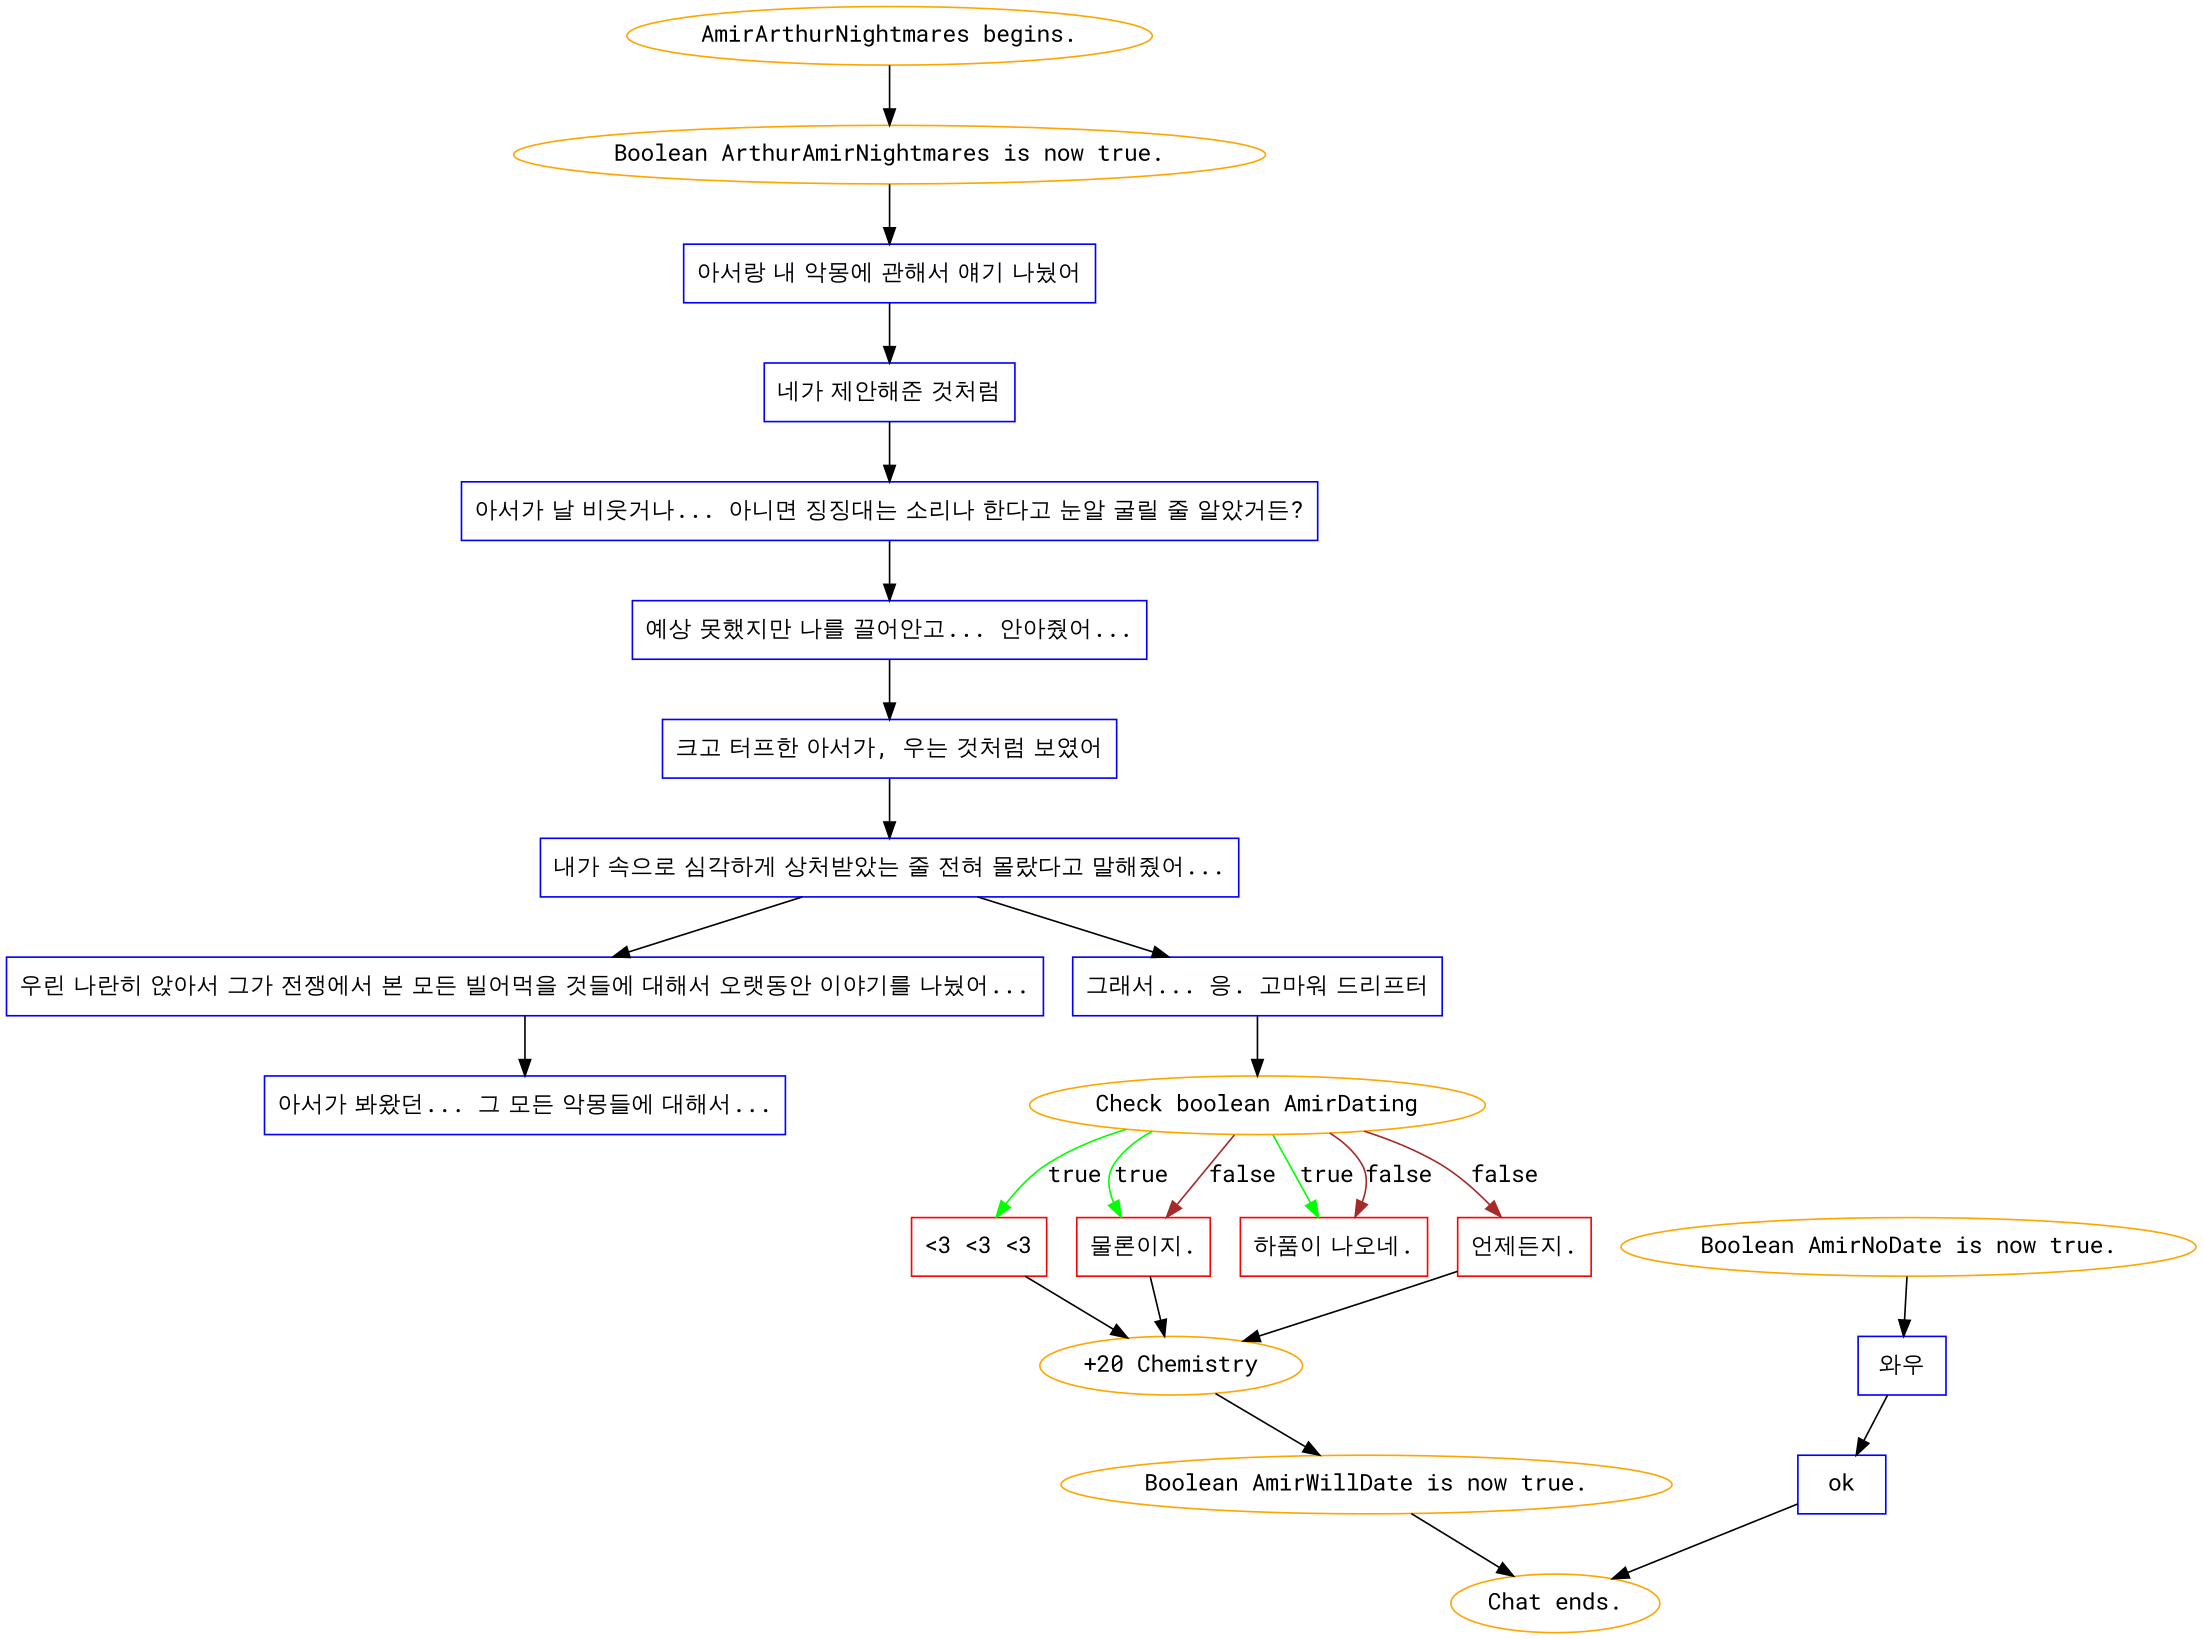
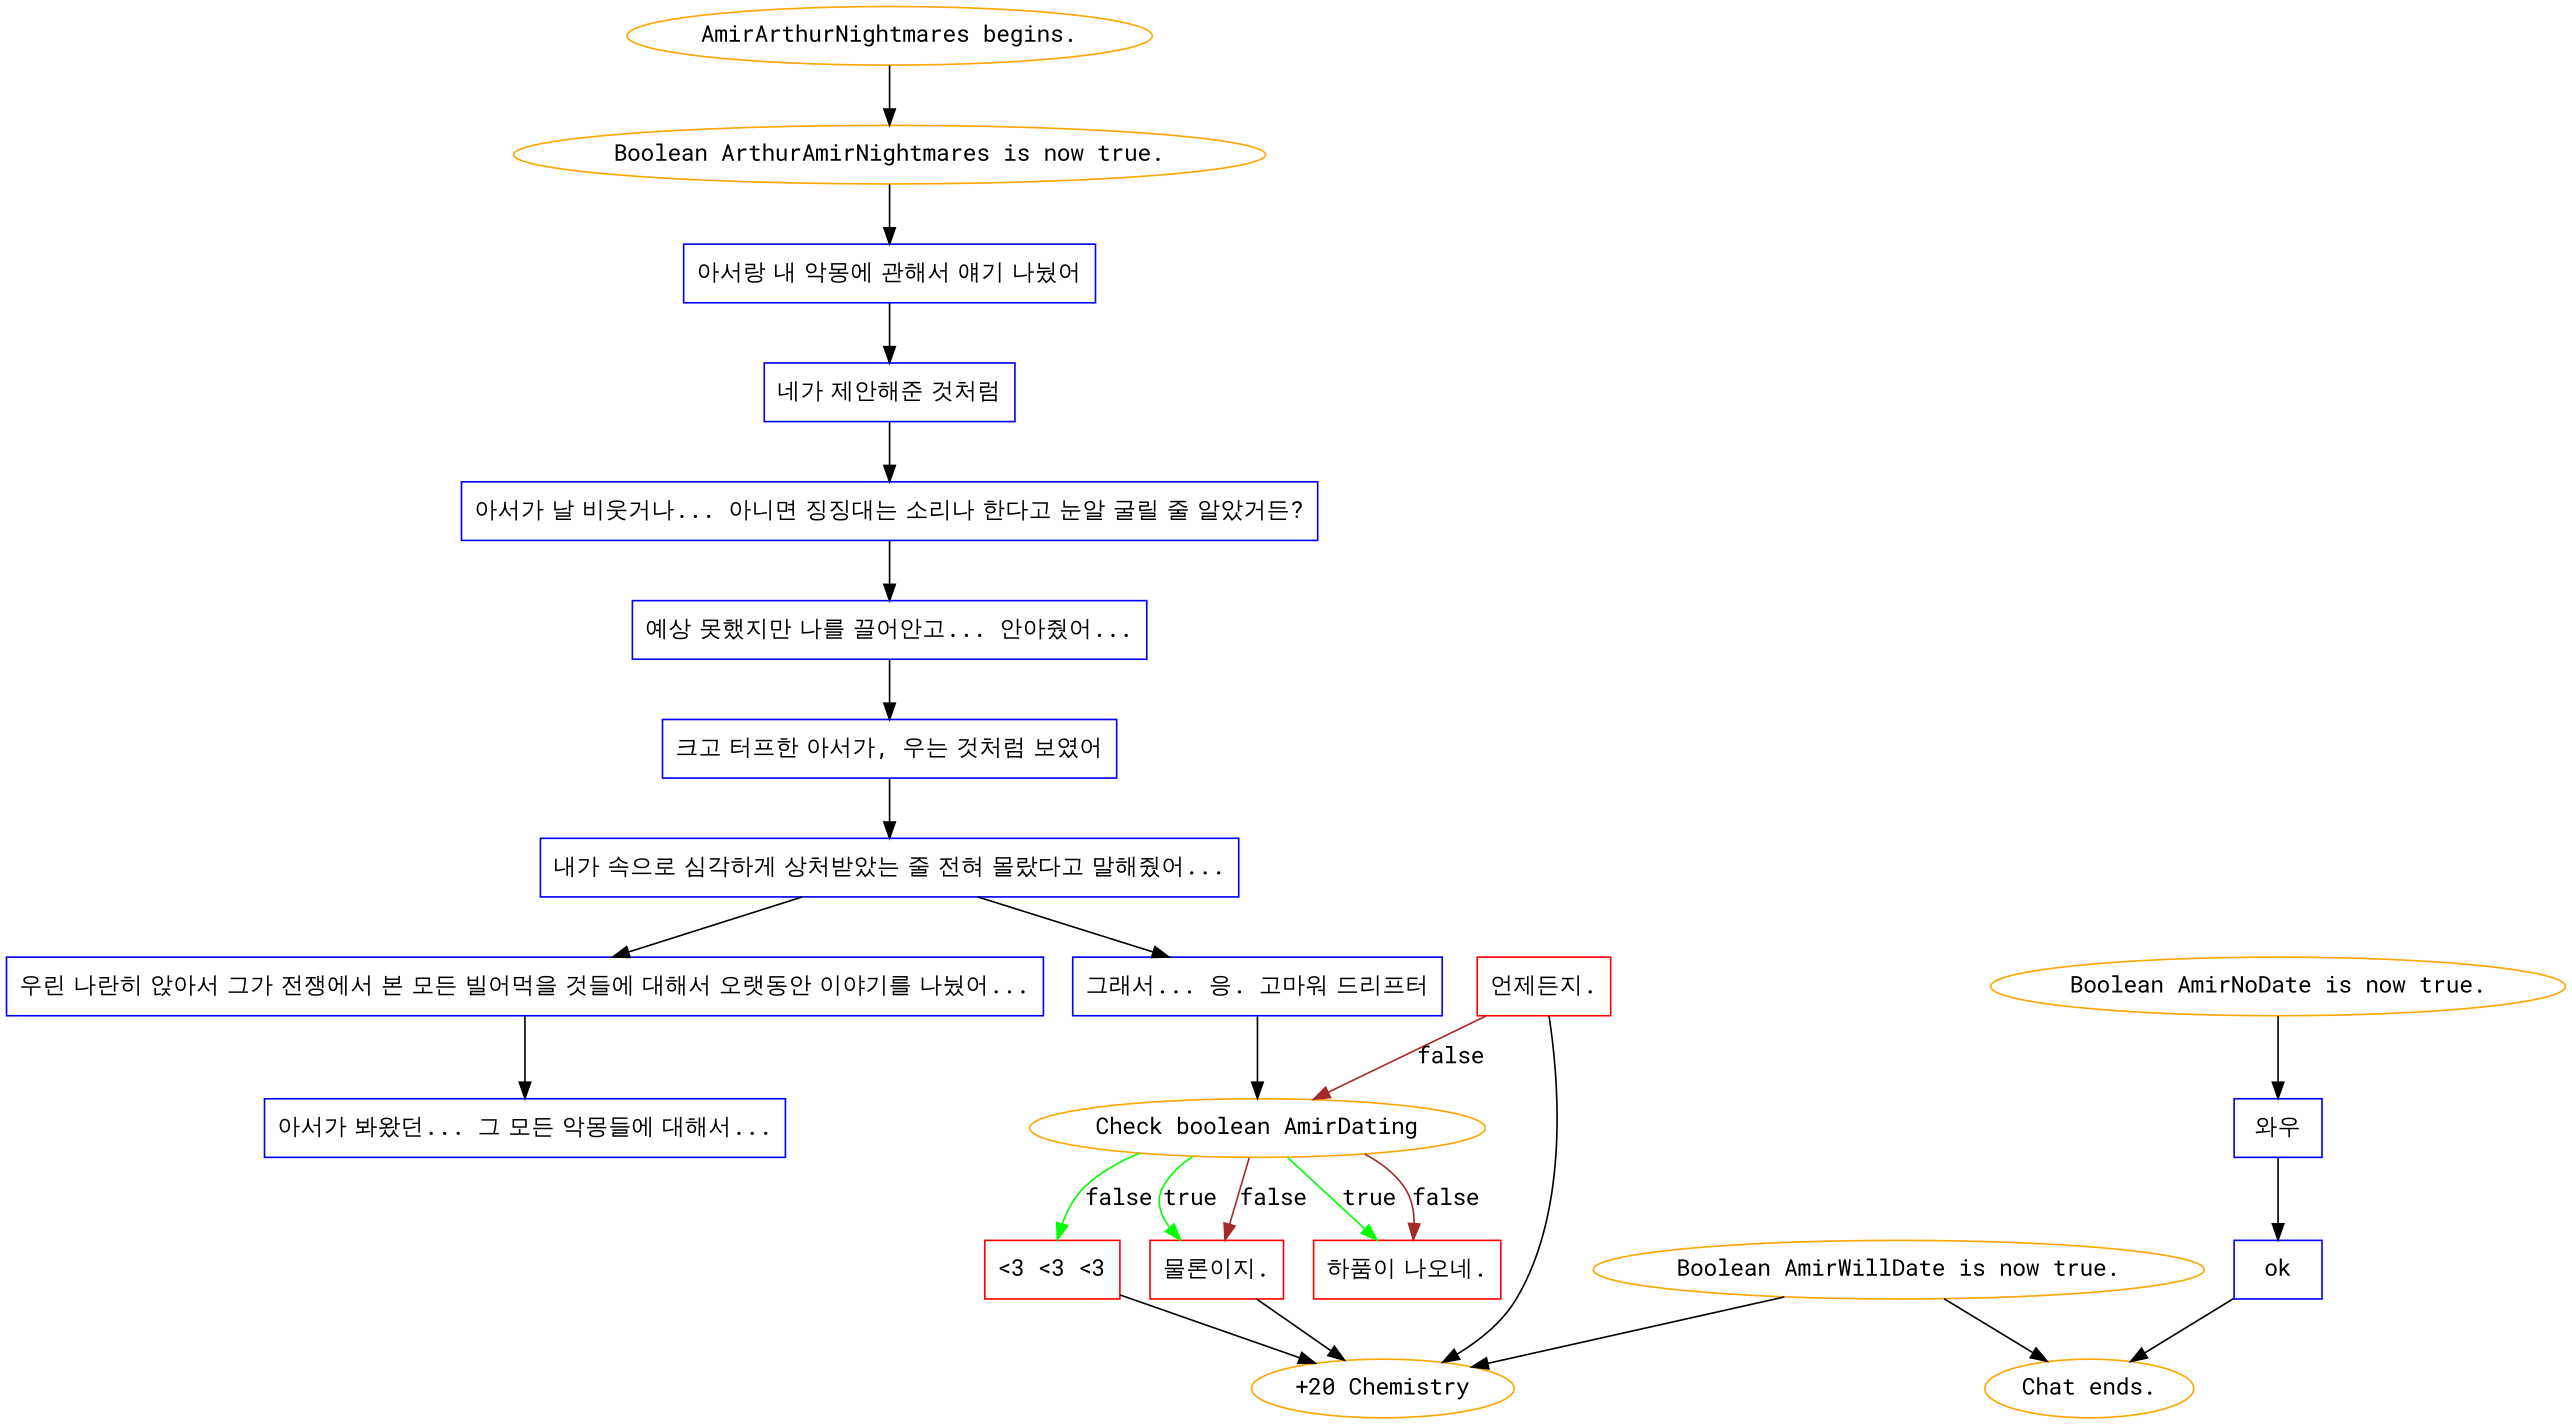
edge "Check boolean AmirDating" -> "언제든지.": reversed
edge "Check boolean AmirDating" -> "<3 <3 <3": label "true" -> "false"
edge "+20 Chemistry" -> "Boolean AmirWillDate is now true.": reversed
